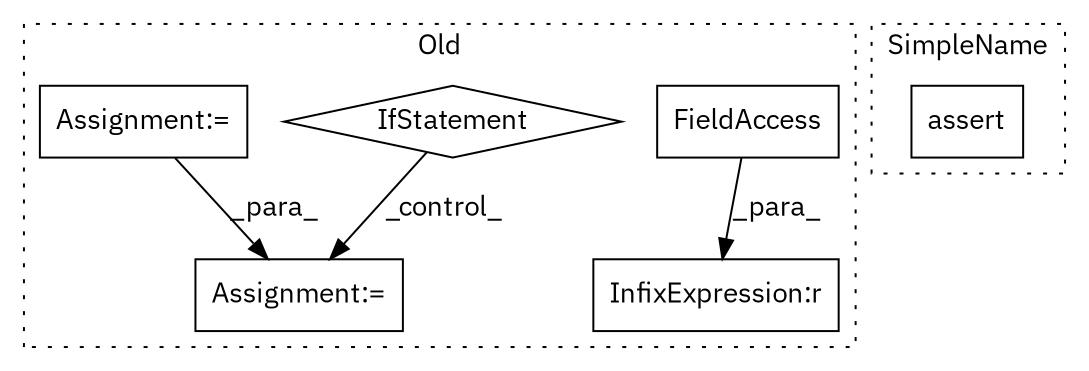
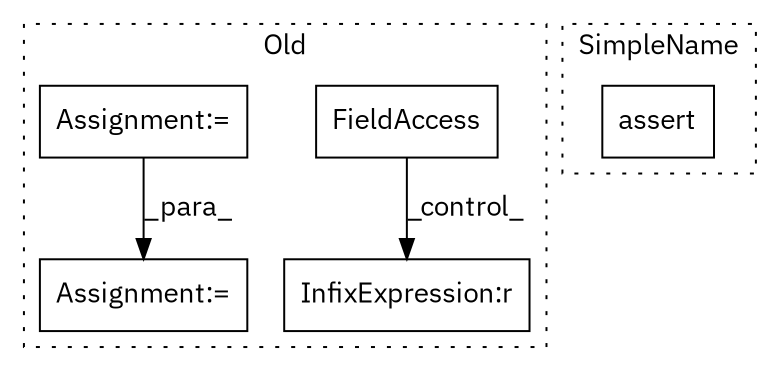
node "IfStatement": removed
edge "FieldAccess" -> "InfixExpression:r": label "_para_" -> "_control_"
